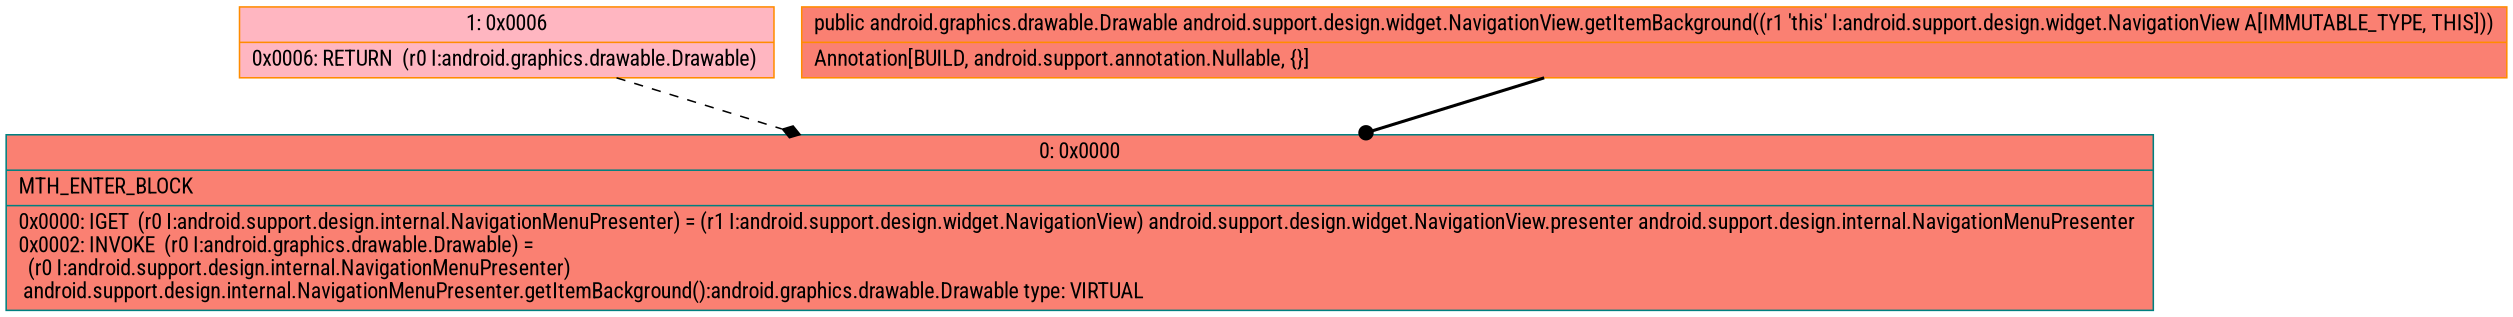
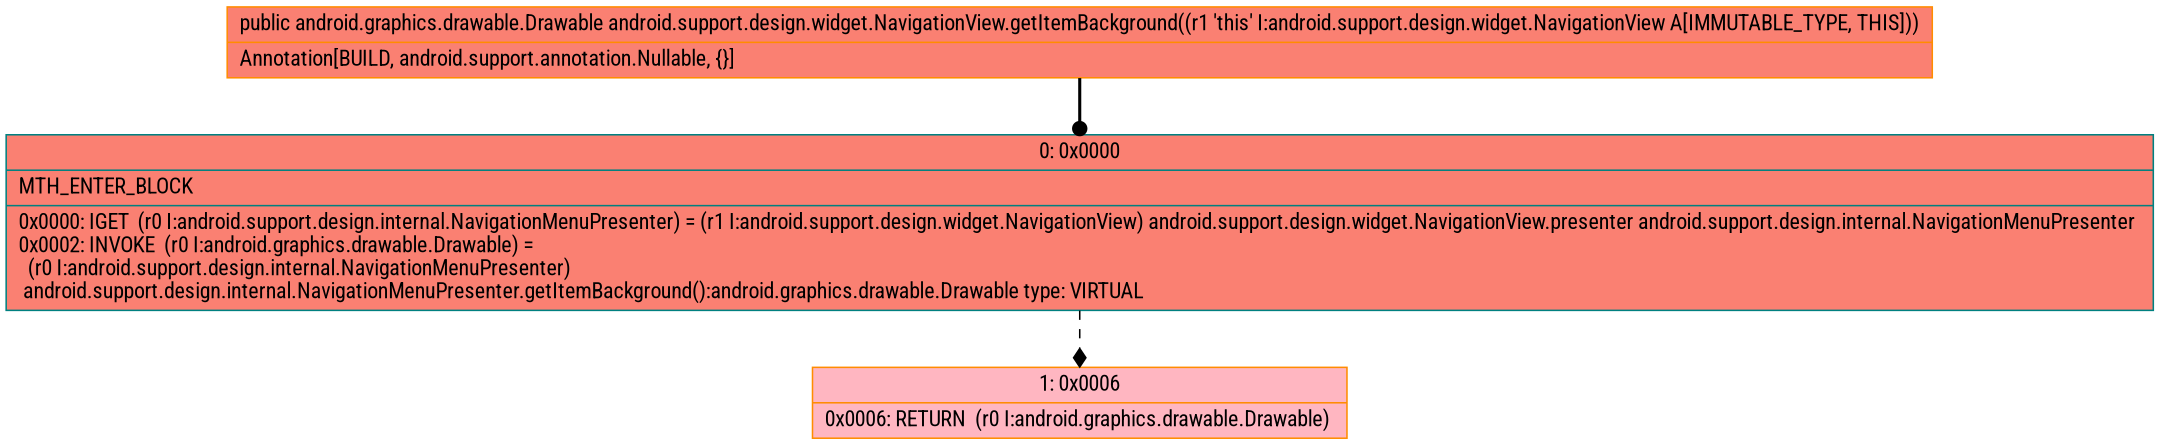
edge "1: 0x0006" -> "0: 0x0000": reversed
